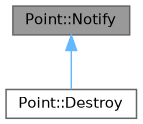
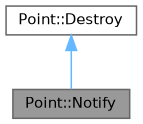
edge "Point::Destroy" -> "Point::Notify": reversed
